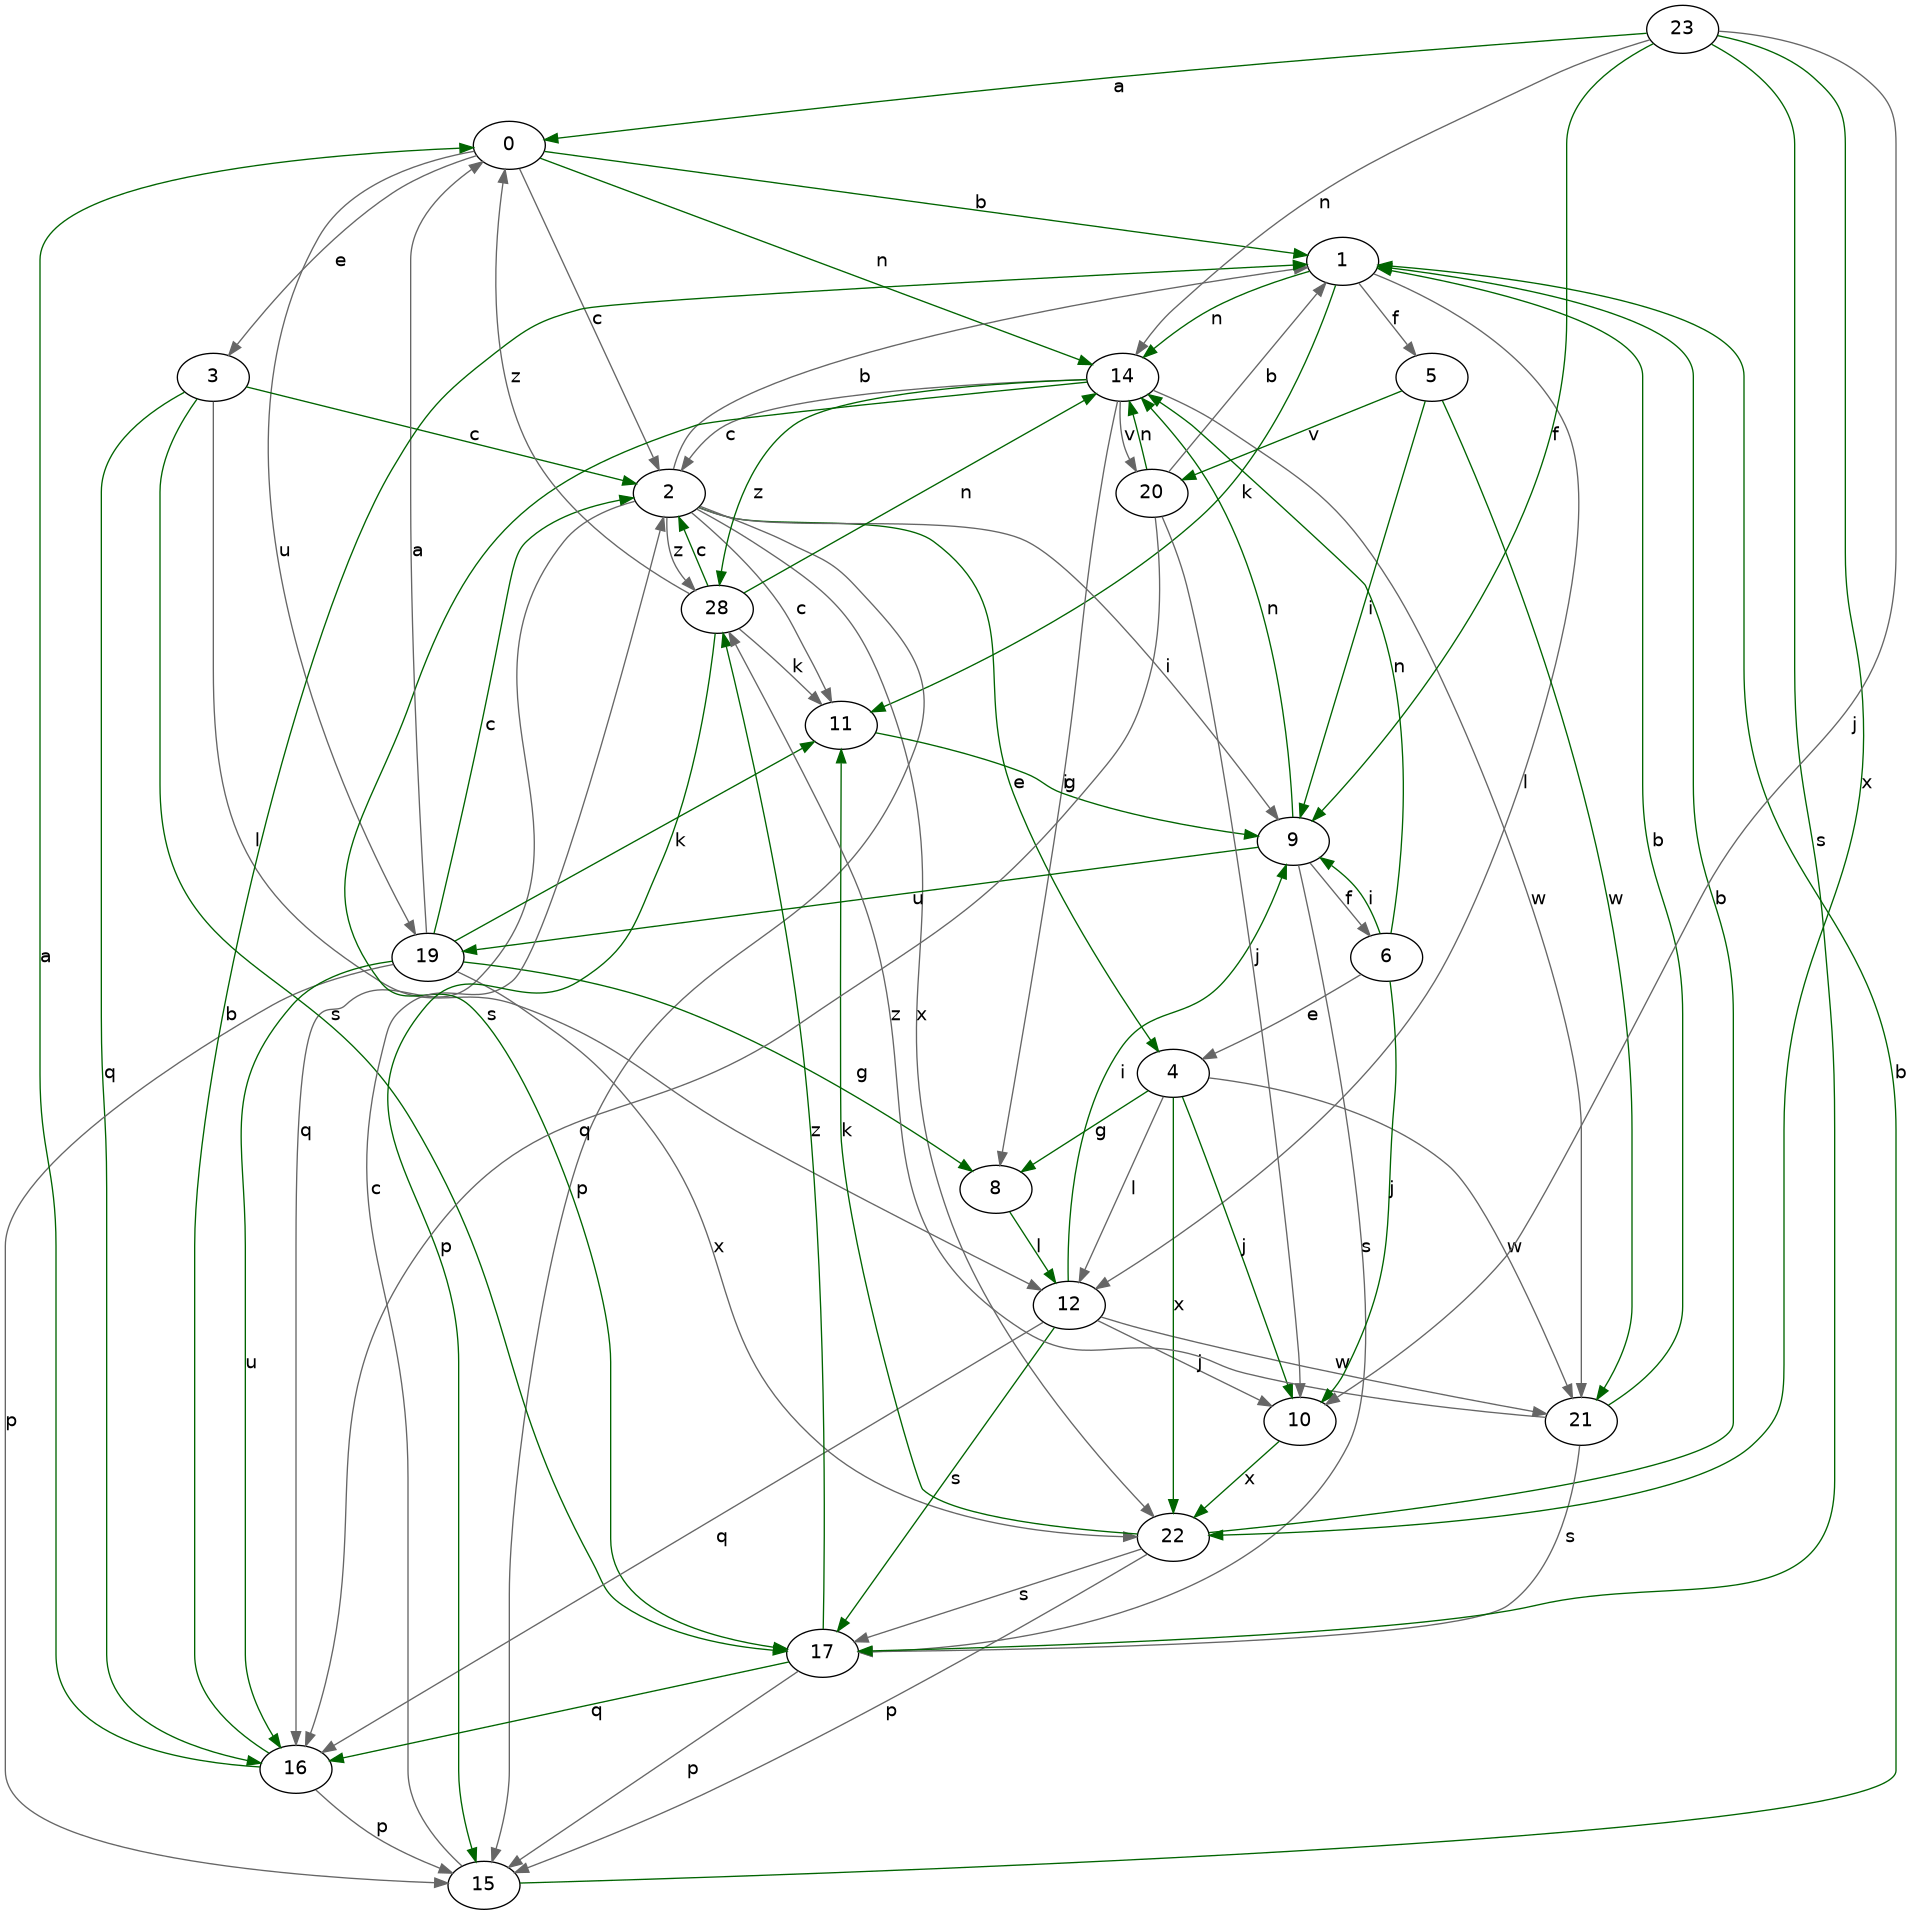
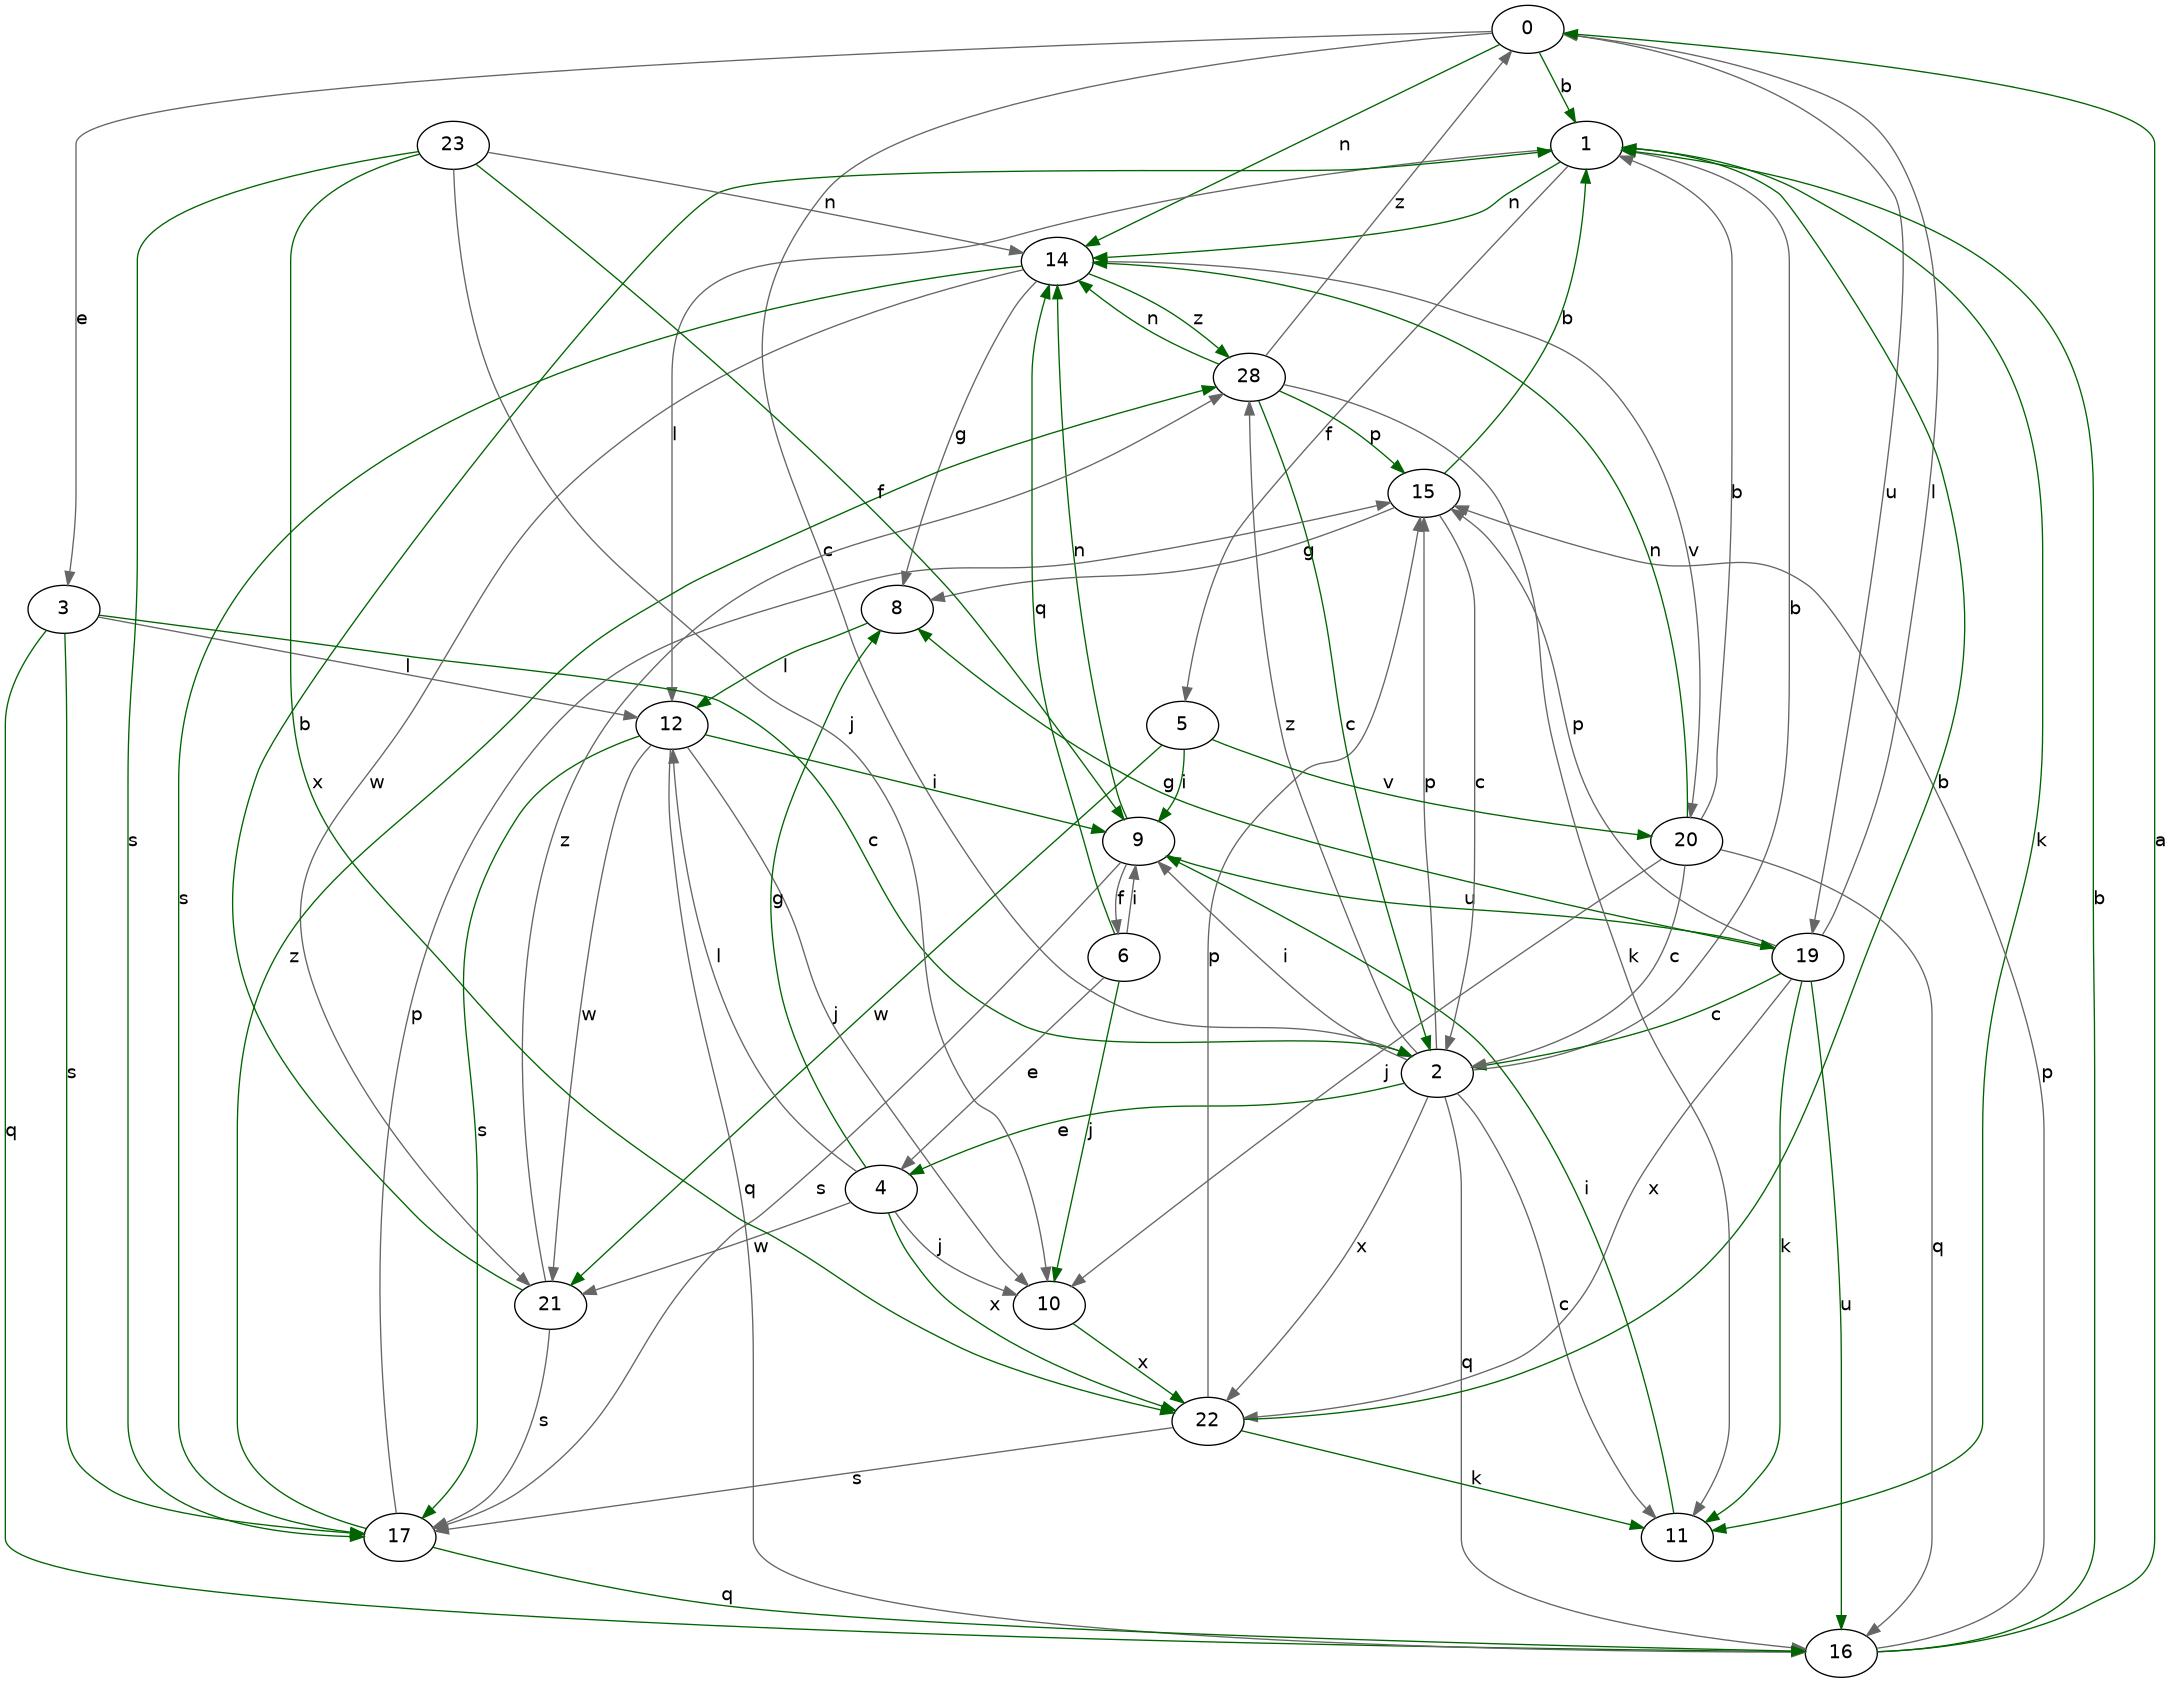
edge "23" -> "0": removed, label "a"
edge "14" -> "2": now "20" -> "2"
edge "19" -> "0": label "a" -> "l"
edge "15" -> "8": added, label "g"
edge "6" -> "14": label "n" -> "q"
edge "6" -> "9": color darkgreen -> gray40
edge "4" -> "10": color darkgreen -> gray40
